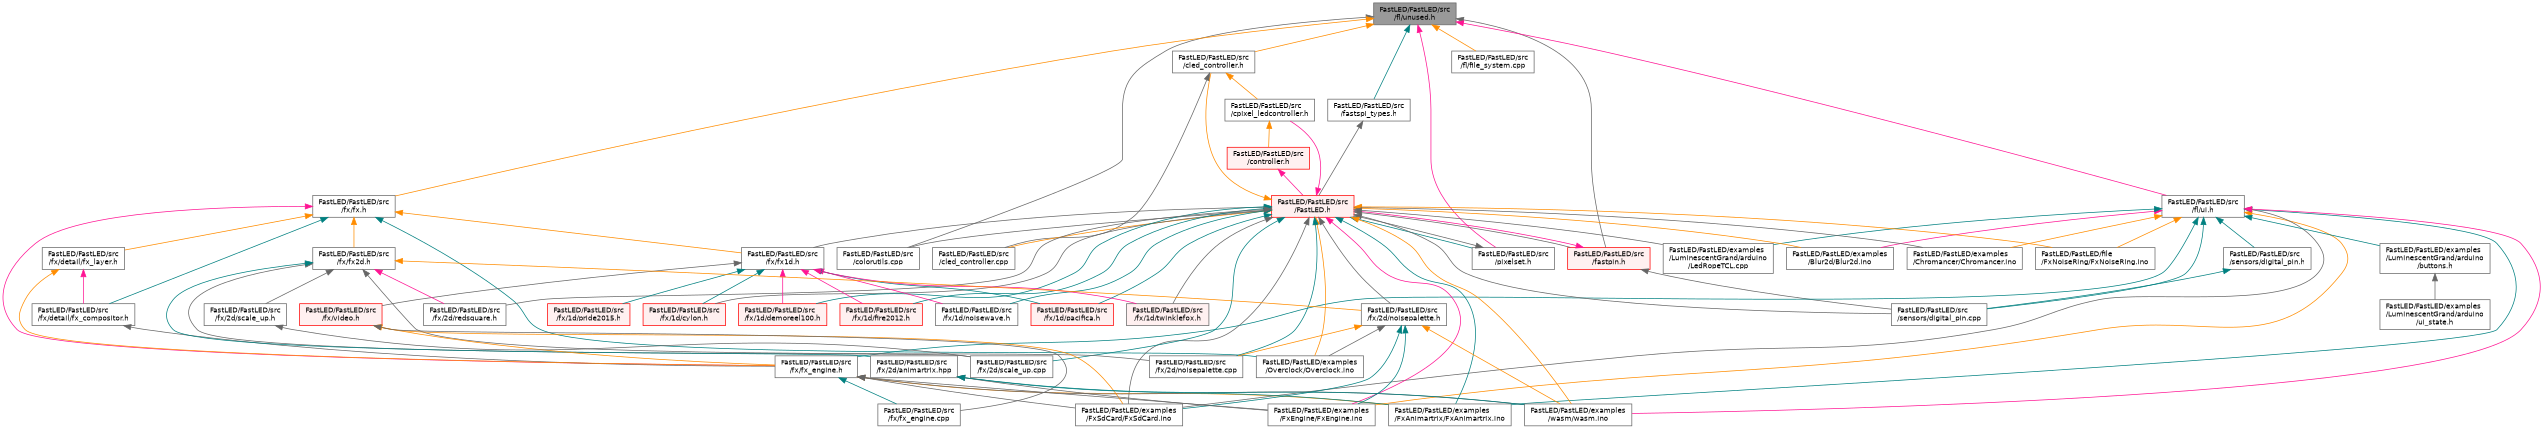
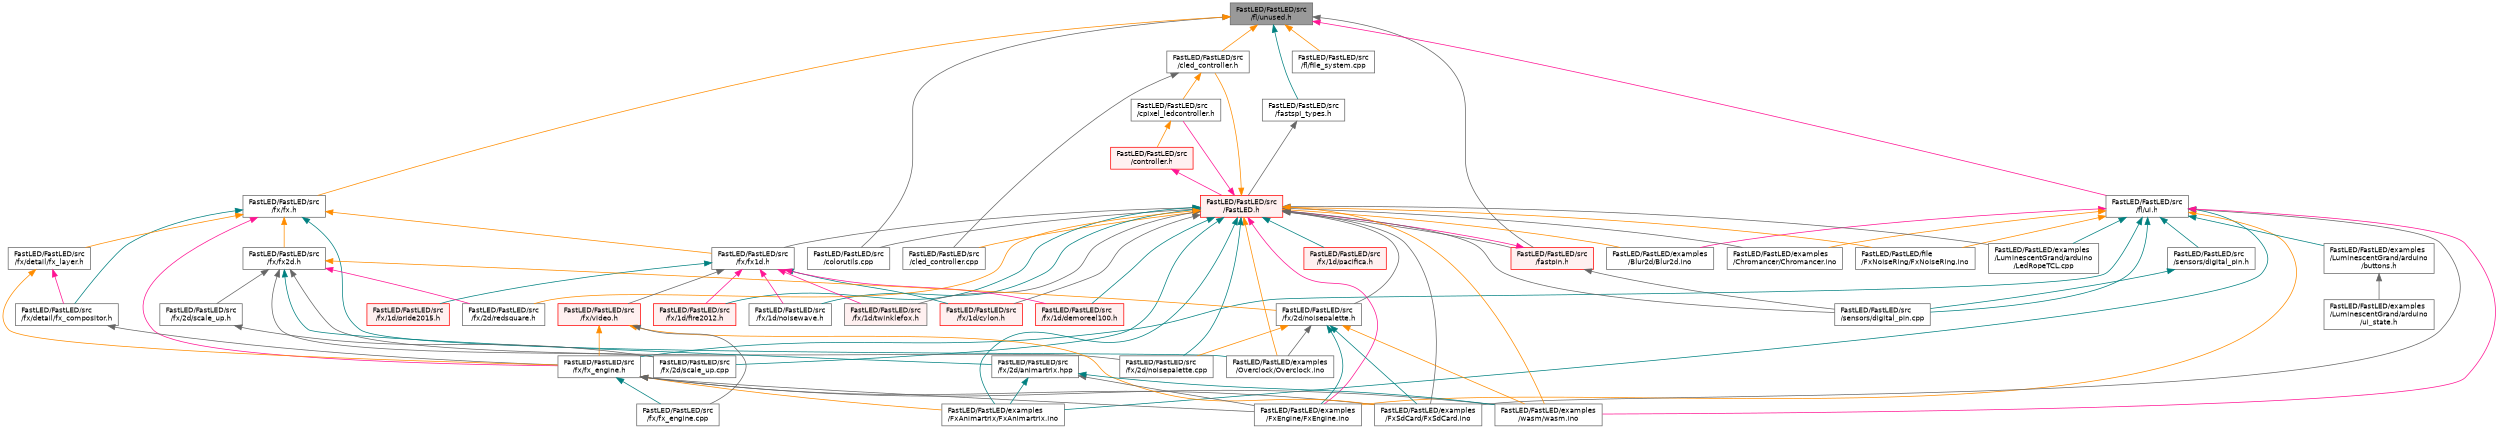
node "FastLED/FastLED/src /pixelset.h": removed
edge "FastLED/FastLED/src /fx/2d/redsquare.h" -> "FastLED/FastLED/src /FastLED.h": color gray40 -> darkorange
edge "FastLED/FastLED/src /fx/1d/pacifica.h" -> "FastLED/FastLED/src /fx/fx1d.h": removed
